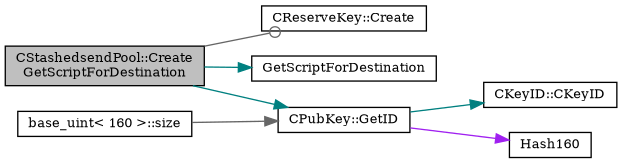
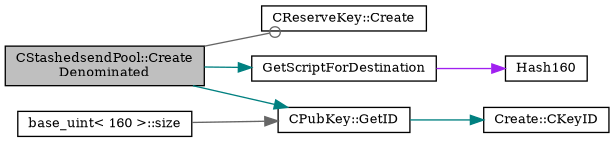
node "CStashedsendPool::Create GetScriptForDestination": label "CStashedsendPool::Create GetScriptForDestination" -> "CStashedsendPool::Create Denominated"
node "CKeyID::CKeyID": label "CKeyID::CKeyID" -> "Create::CKeyID"
edge "CPubKey::GetID" -> "Hash160": now "GetScriptForDestination" -> "Hash160"
